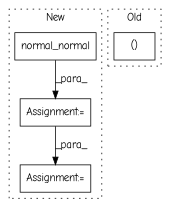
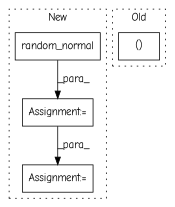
node "normal_normal": label "normal_normal" -> "random_normal"
